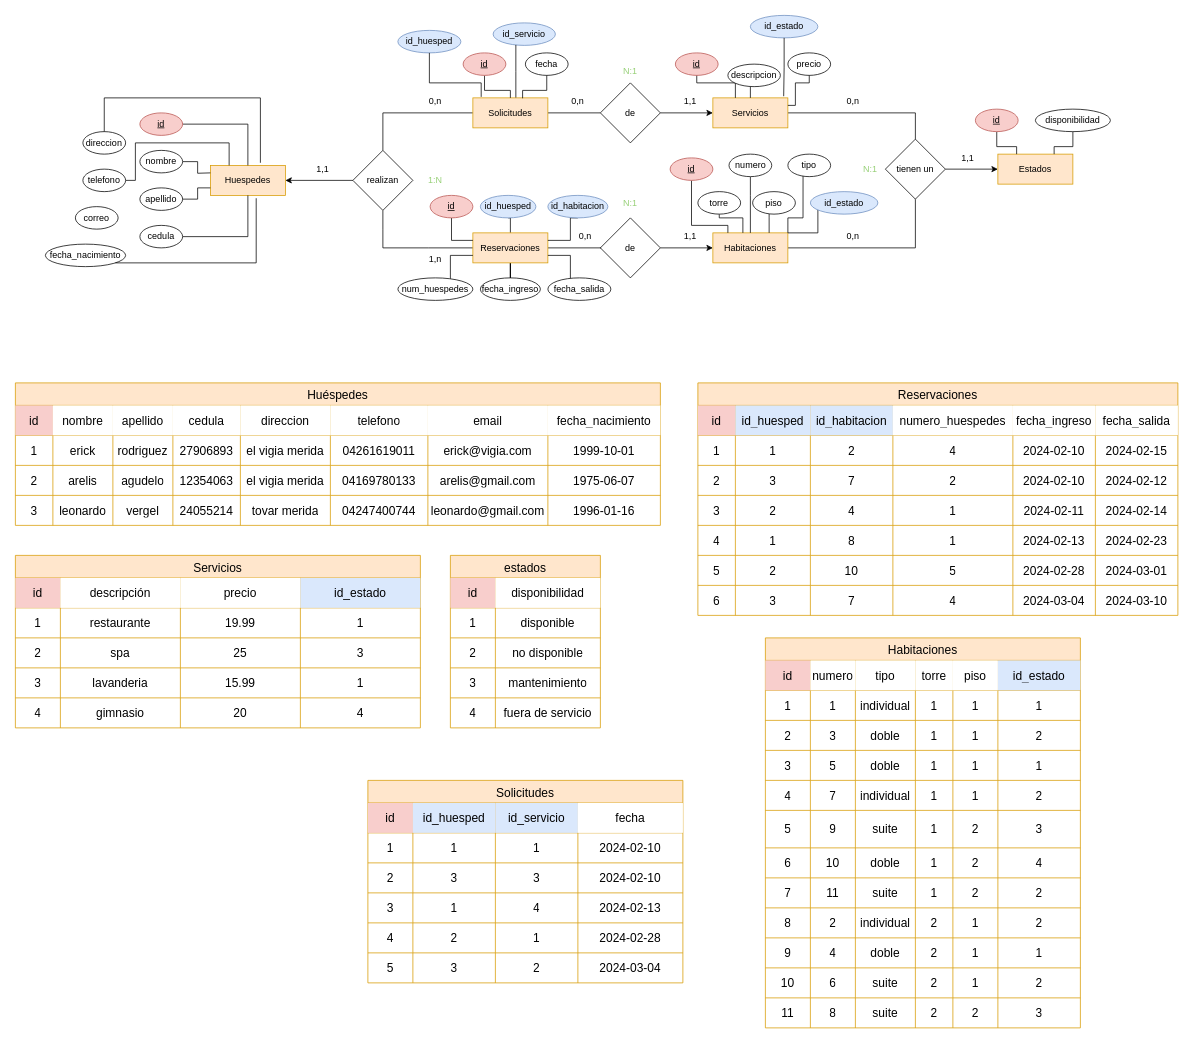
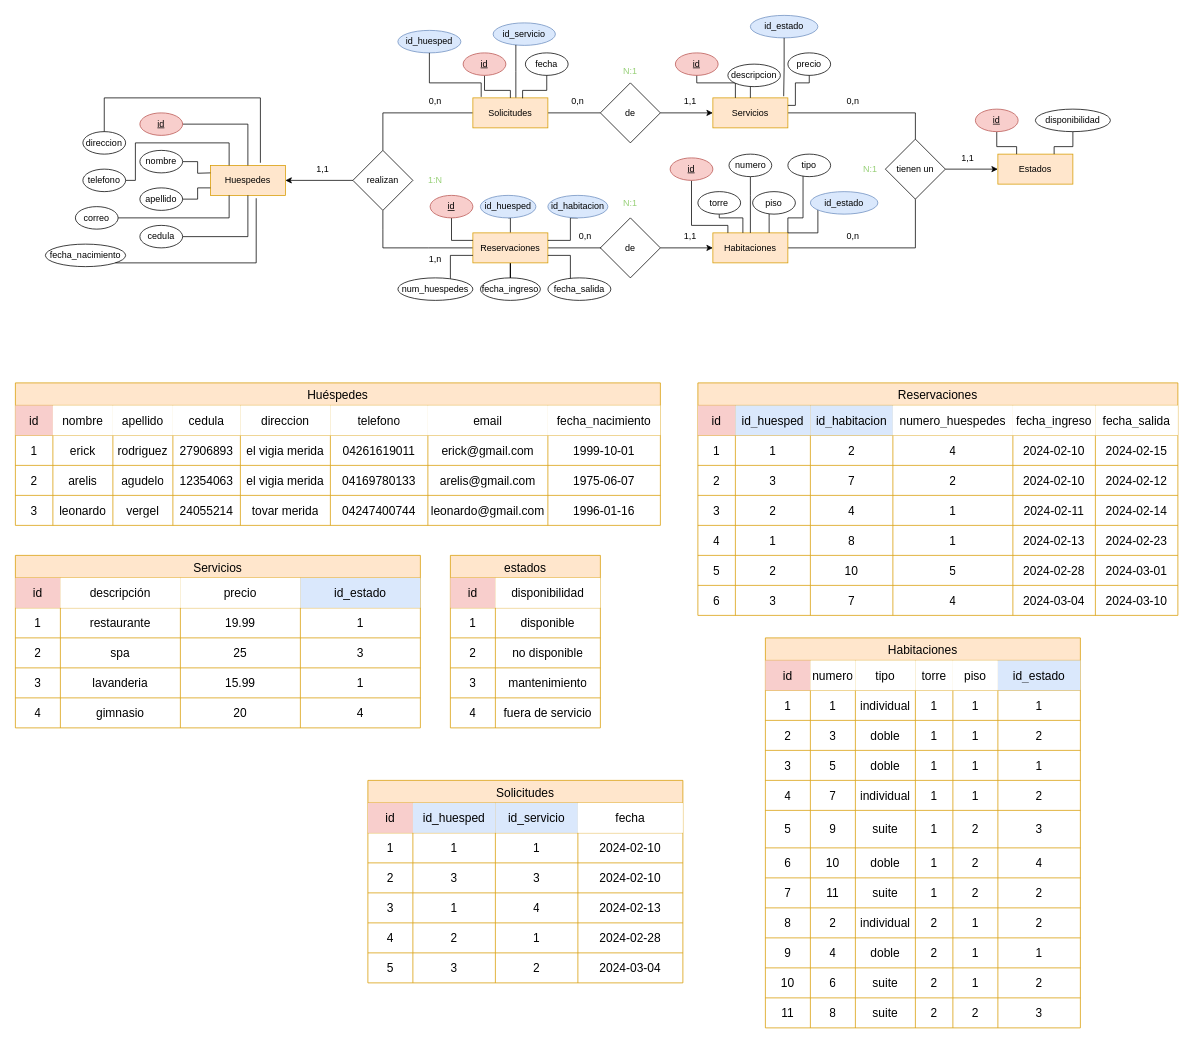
edge "Huespedes" -- "correo": added
node "erick@vigia.com": label "erick@vigia.com" -> "erick@gmail.com"
